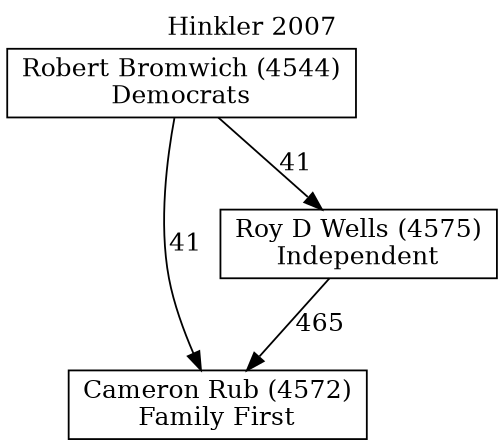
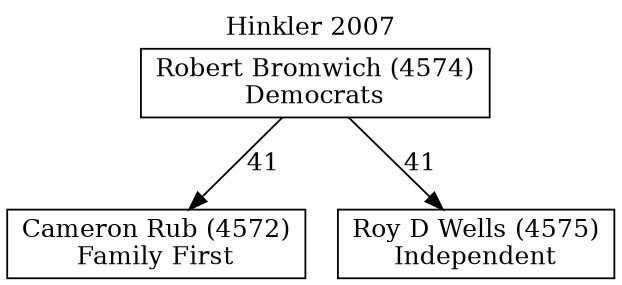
node "Robert Bromwich (4544) Democrats": label "Robert Bromwich (4544) Democrats" -> "Robert Bromwich (4574) Democrats"
edge "Roy D Wells (4575) Independent" -> "Cameron Rub (4572) Family First": removed, label "465"
